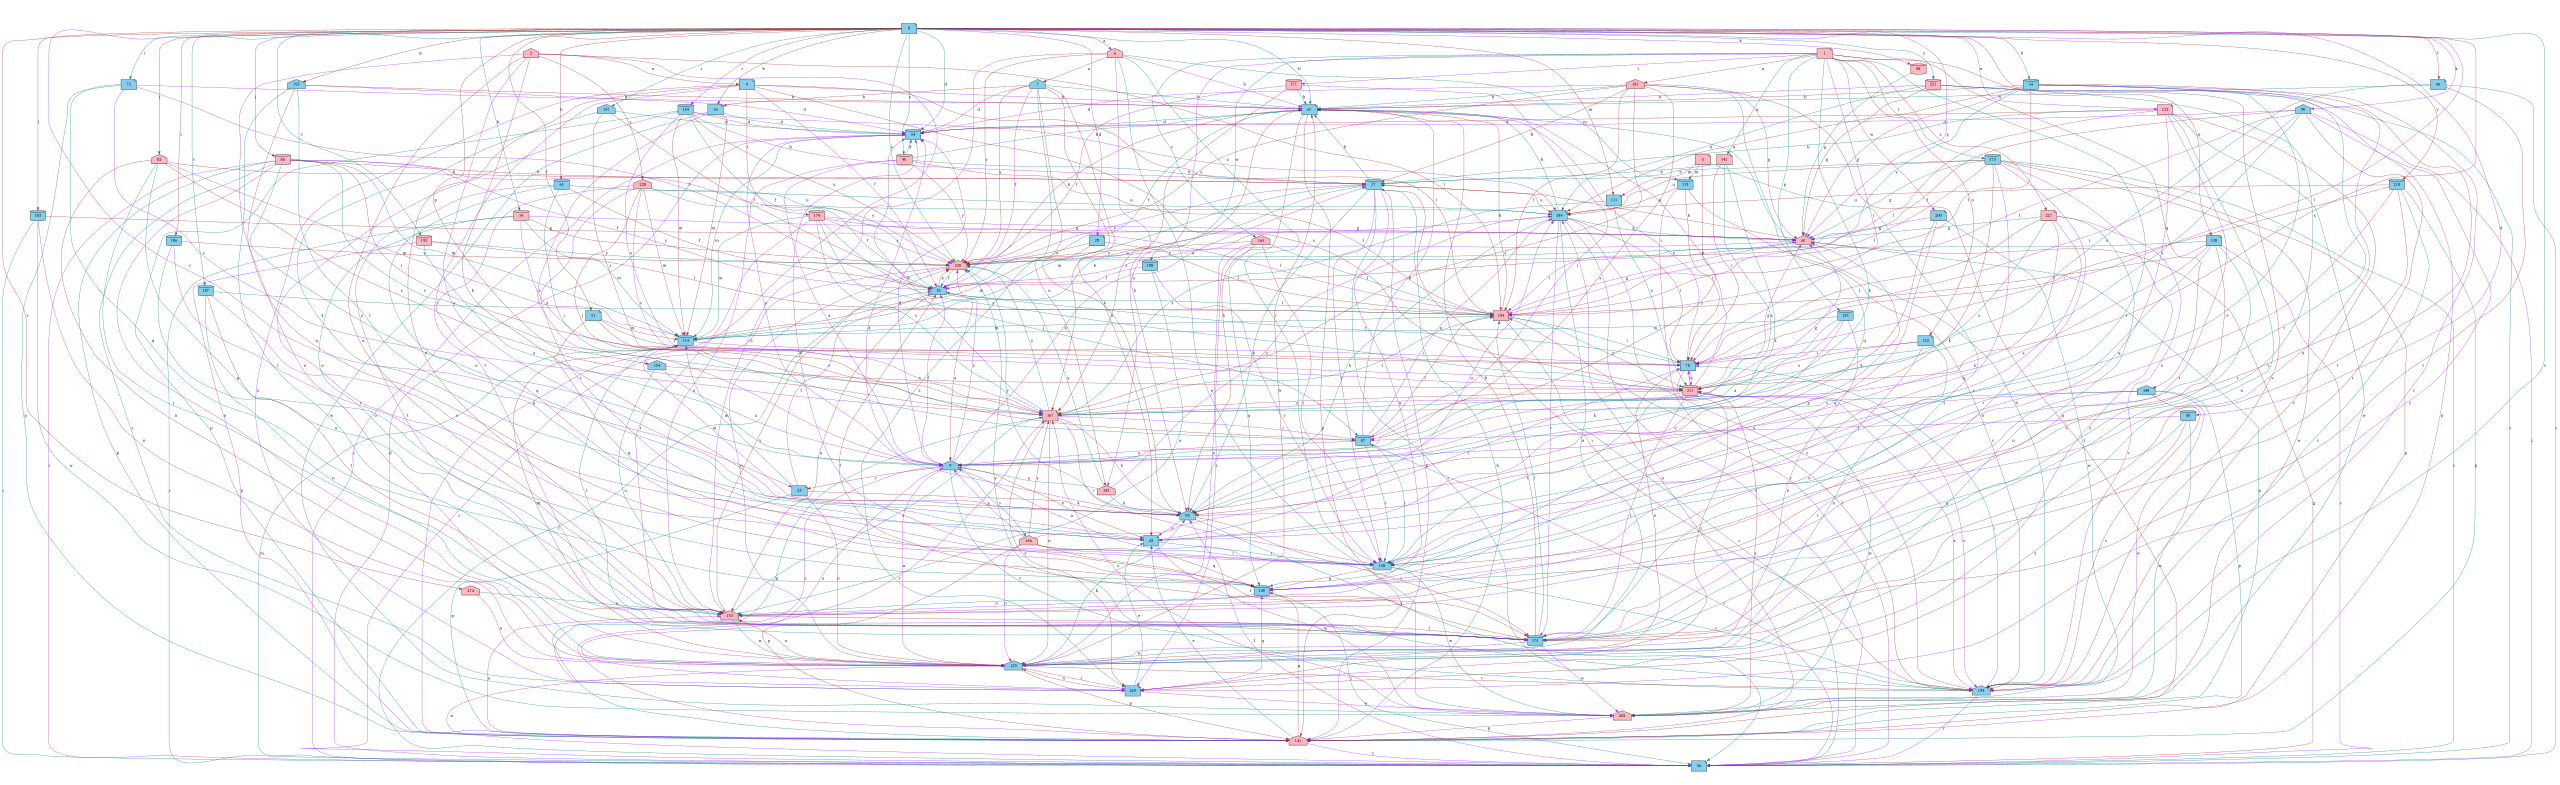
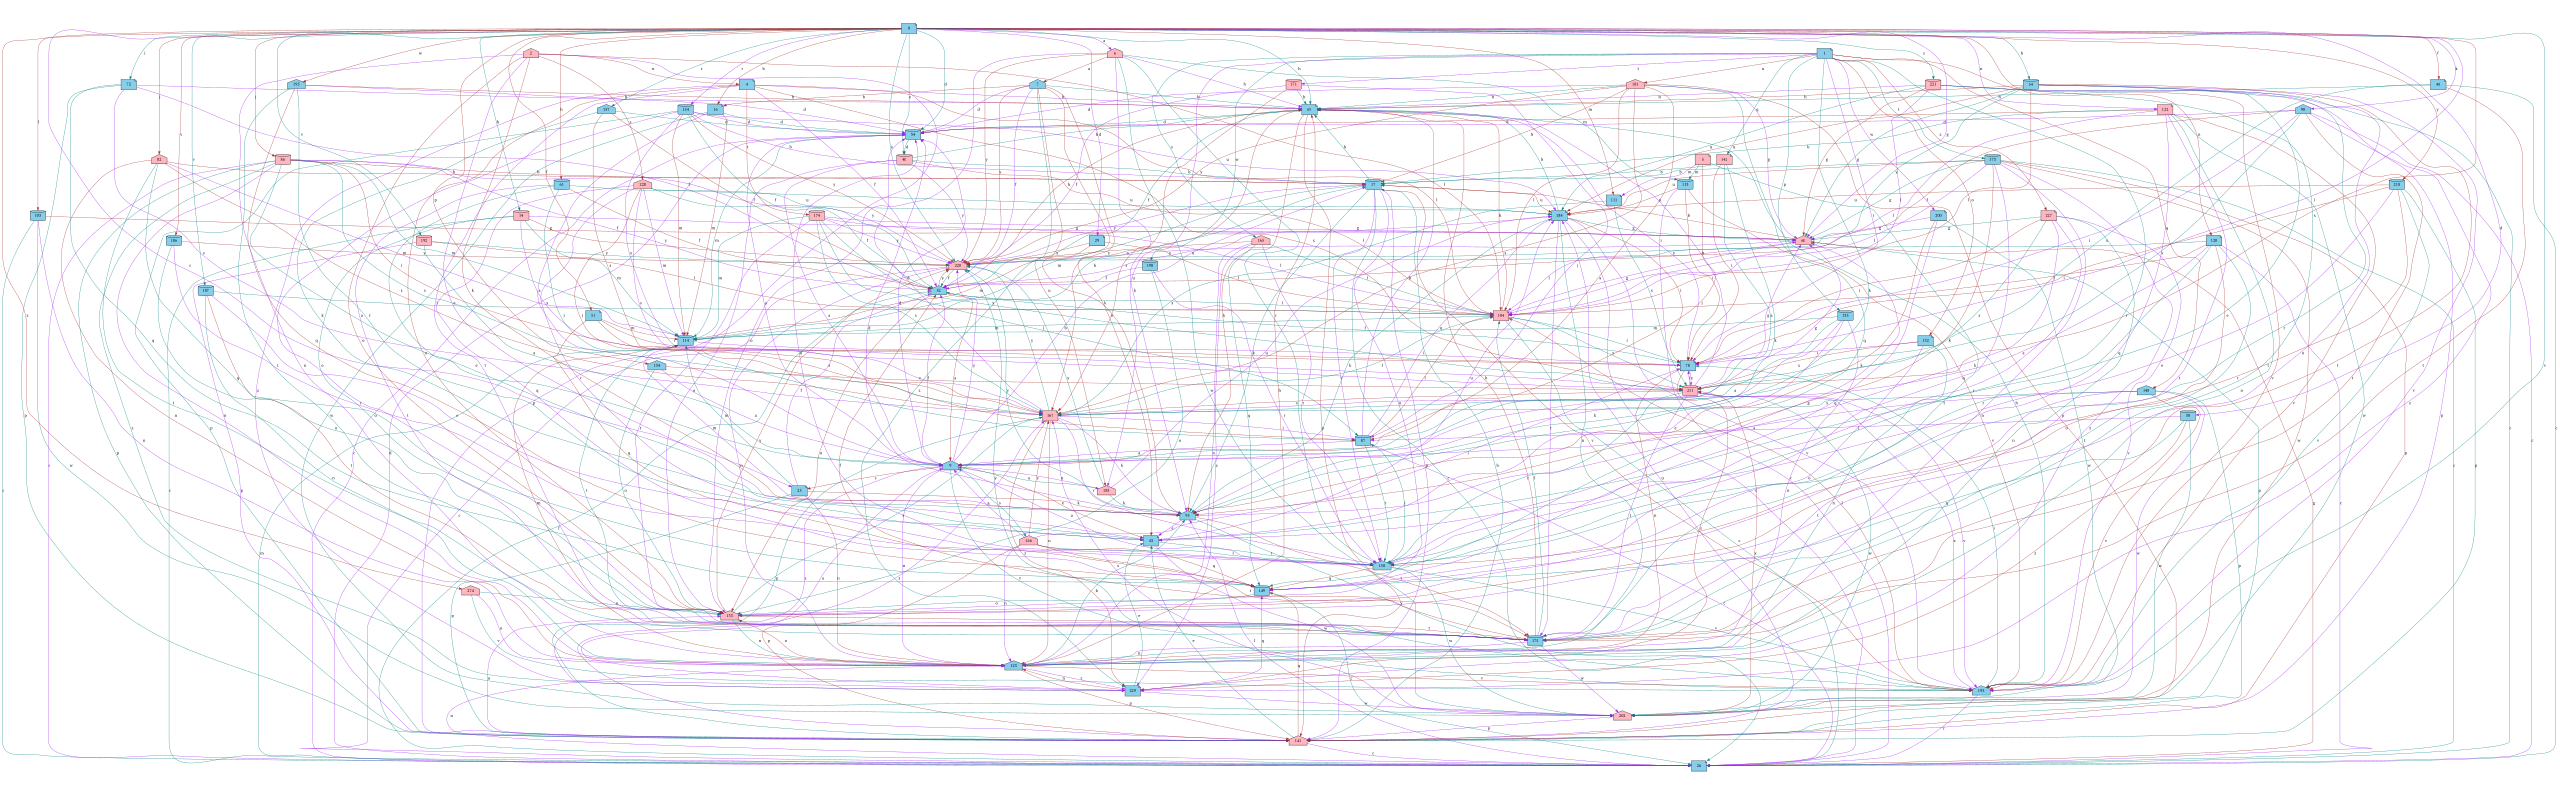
node "1": fillcolor lightpink -> skyblue
node "88": removed
edge "64" -> "60": color purple -> teal
edge "40" -> "34": reversed
edge "90" -> "104": now "221" -> "104"
edge "9" -> "183": added, label "u"
edge "274" -> "193": added, label "v"
